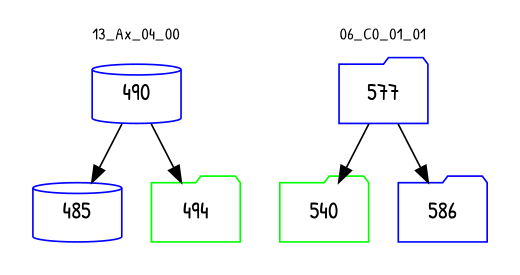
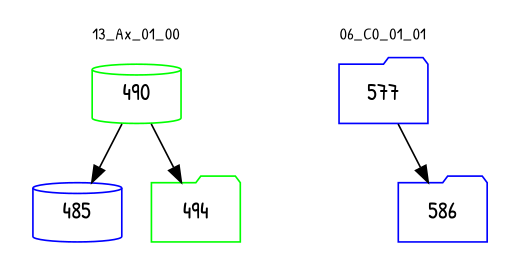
cluster "13_Ax_04_00": label "13_Ax_04_00" -> "13_Ax_01_00"
node "490": color blue -> green
node "540": removed
